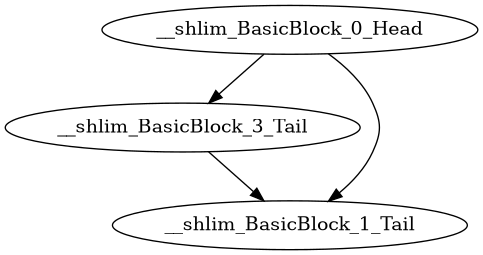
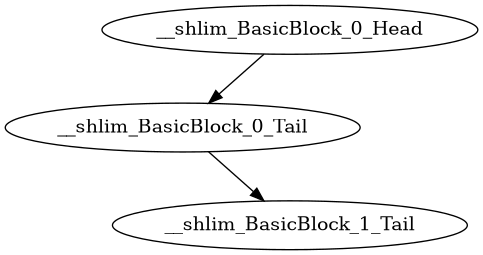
edge "__shlim_BasicBlock_0_Head" -> "__shlim_BasicBlock_1_Tail": removed
node "__shlim_BasicBlock_3_Tail": label "__shlim_BasicBlock_3_Tail" -> "__shlim_BasicBlock_0_Tail"
